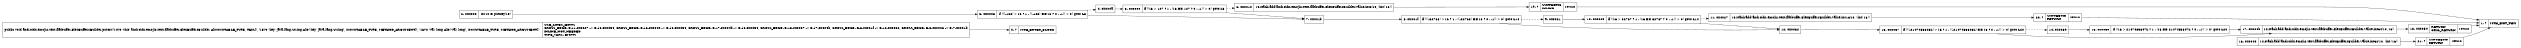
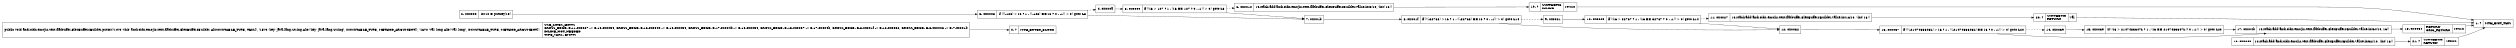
node "20: ?": text "return" -> "val"
